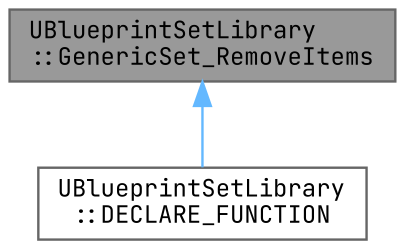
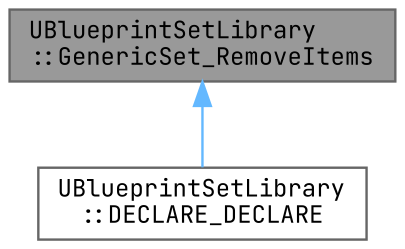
node "UBlueprintSetLibrary ::DECLARE_FUNCTION": label "UBlueprintSetLibrary ::DECLARE_FUNCTION" -> "UBlueprintSetLibrary ::DECLARE_DECLARE"
